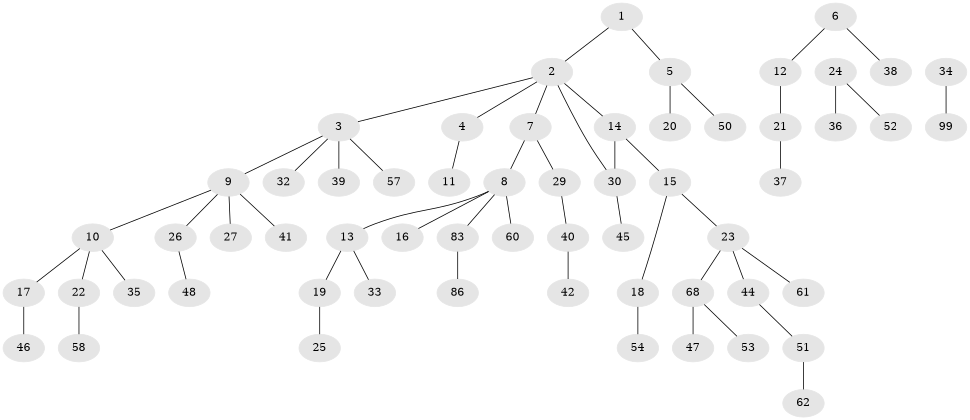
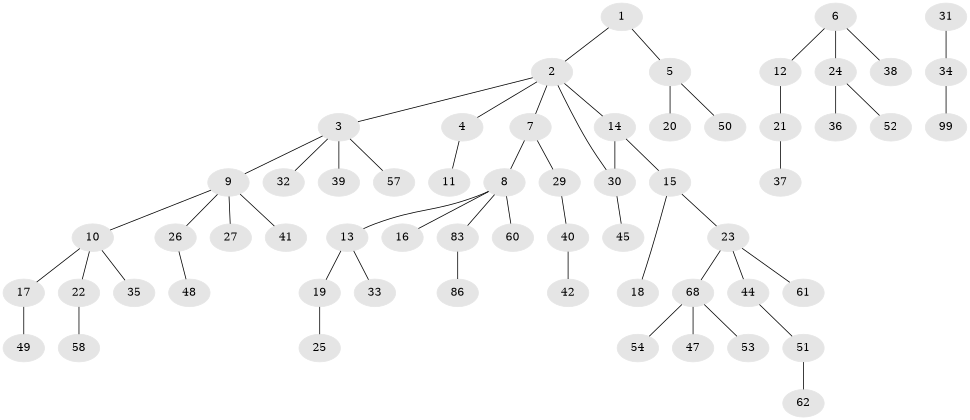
node "31": added
edge "6" -- "24": added
edge "18" -- "54": now "68" -- "54"
node "46": label "46" -> "49"
